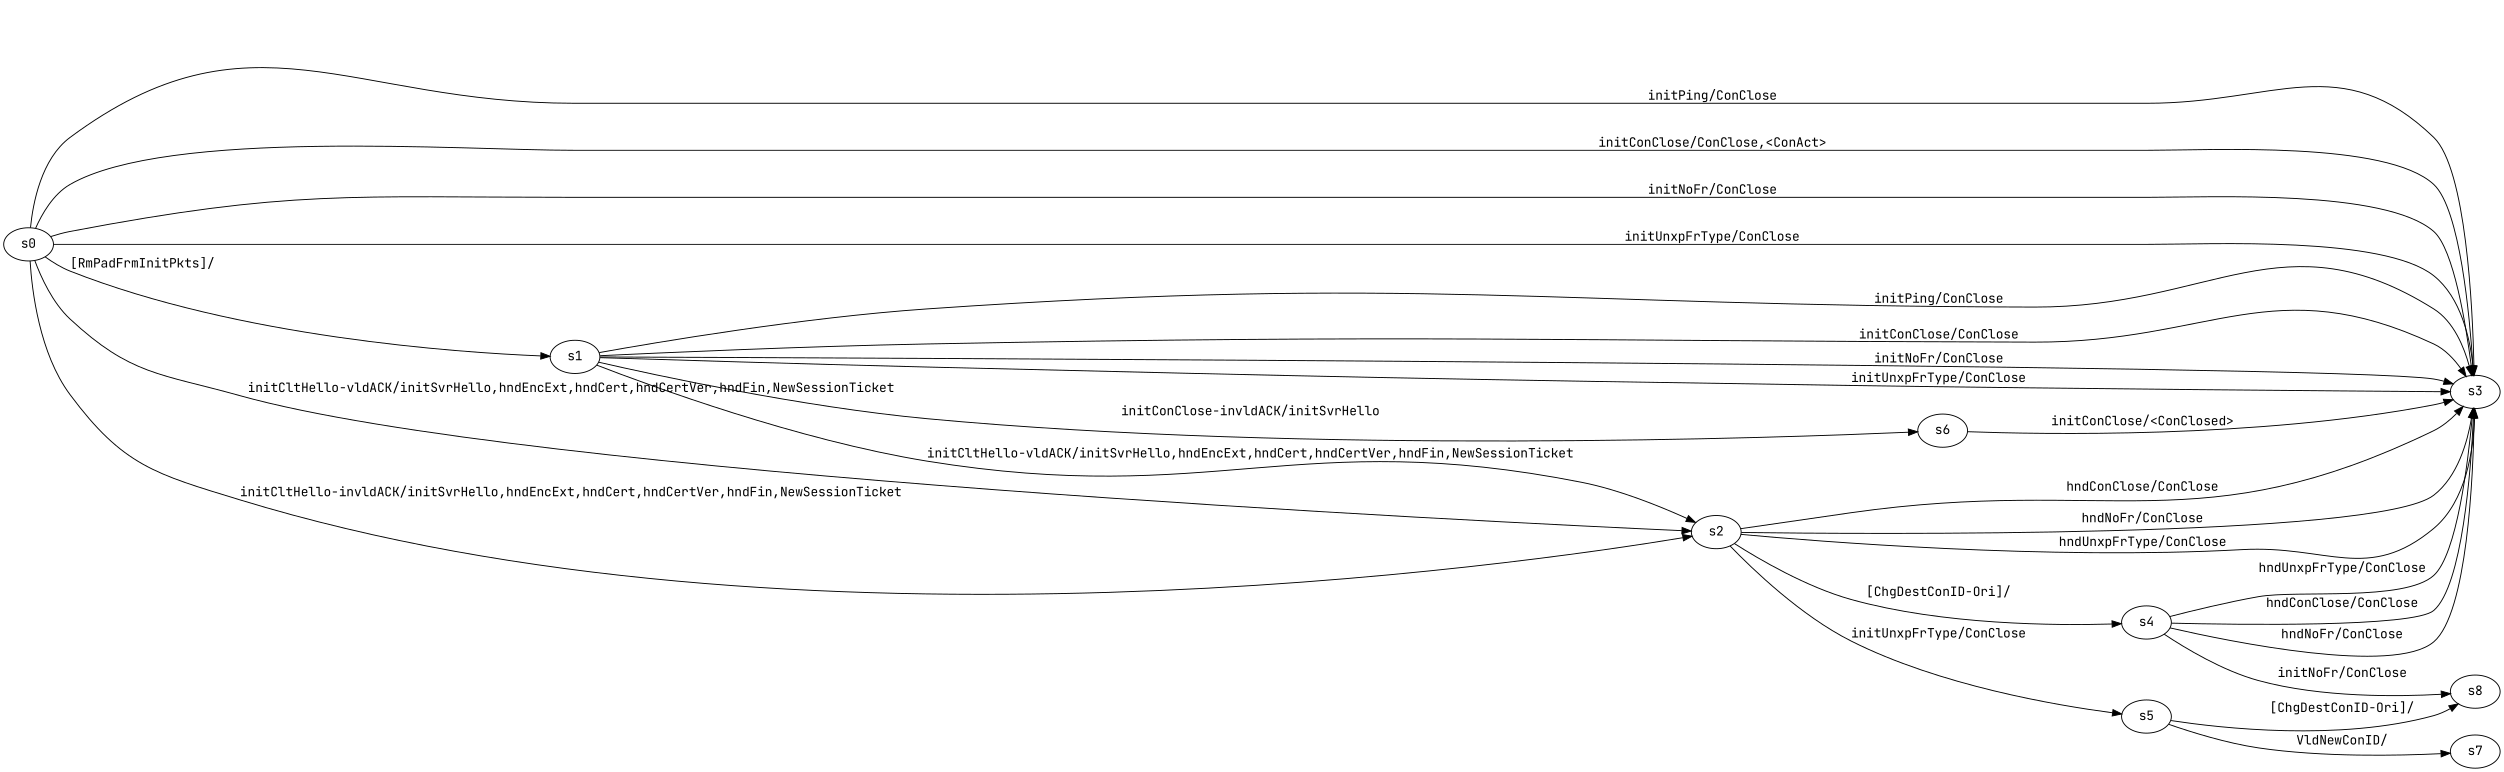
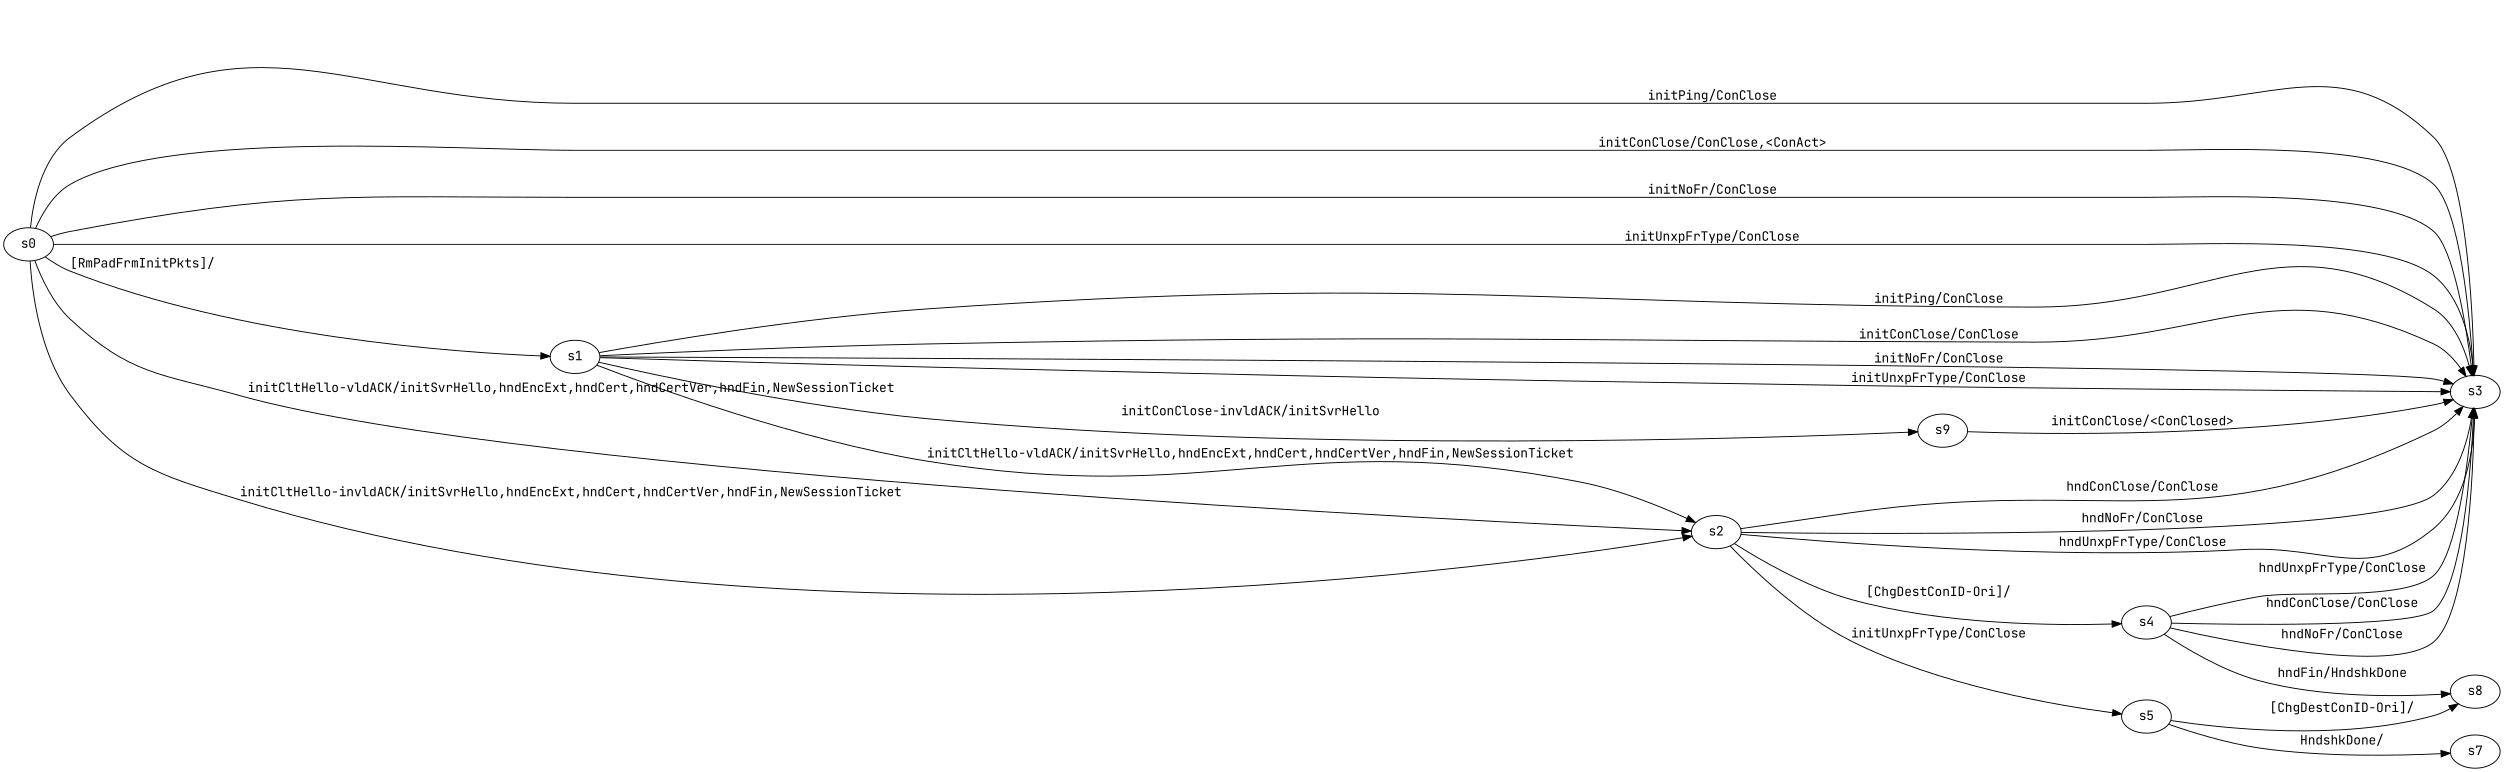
node "s6": label "s6" -> "s9"
edge "s4" -> "s8": label "initNoFr/ConClose " -> "hndFin/HndshkDone "
edge "s5" -> "s7": label "VldNewConID/ " -> "HndshkDone/ "
